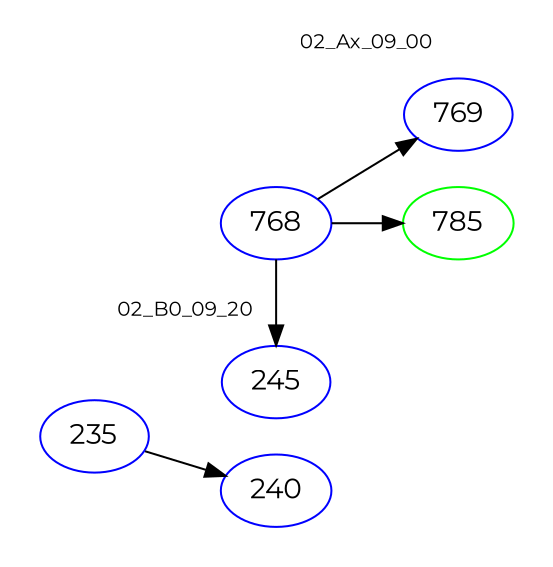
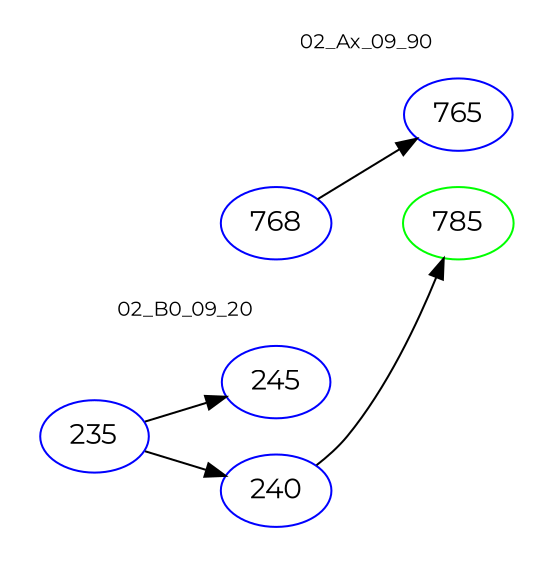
cluster "02_Ax_09_00": label "02_Ax_09_00" -> "02_Ax_09_90"
node "769": label "769" -> "765"
edge "768" -> "785": now "240" -> "785"
edge "768" -> "245": now "235" -> "245"
